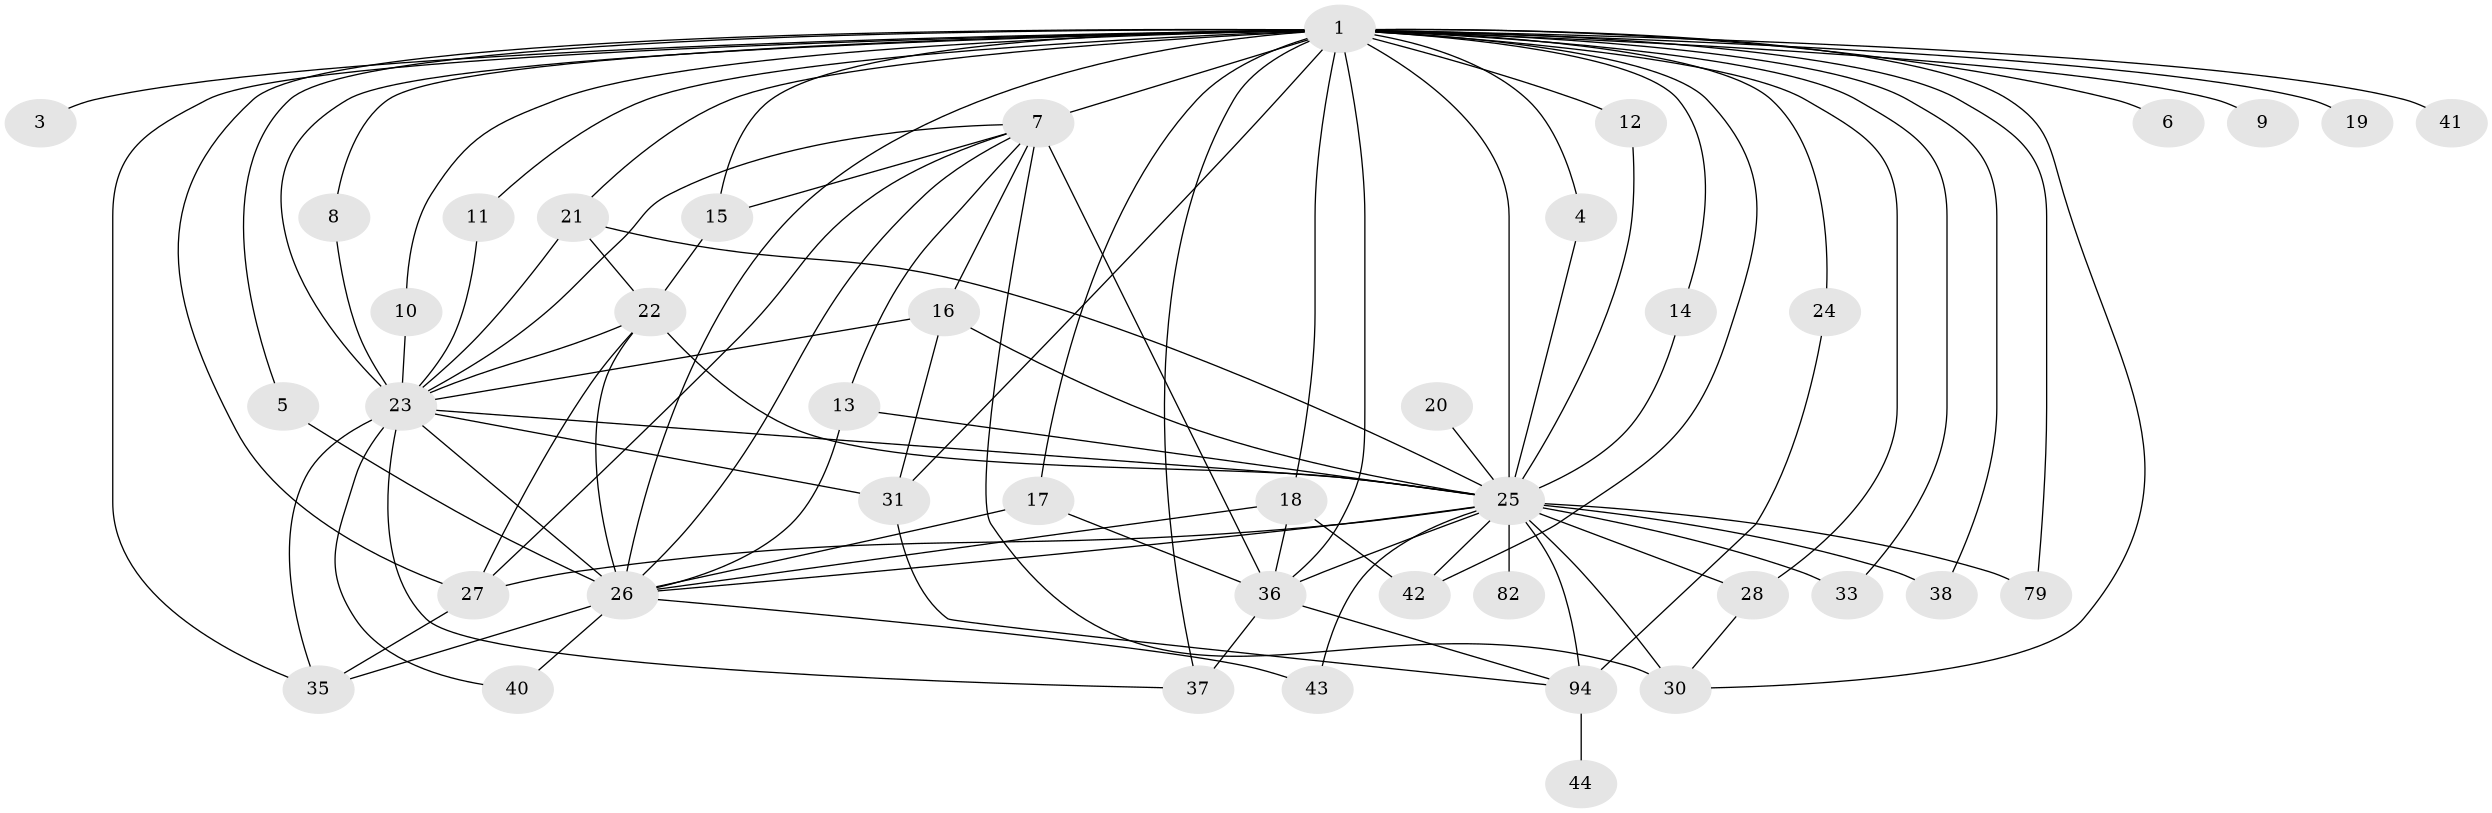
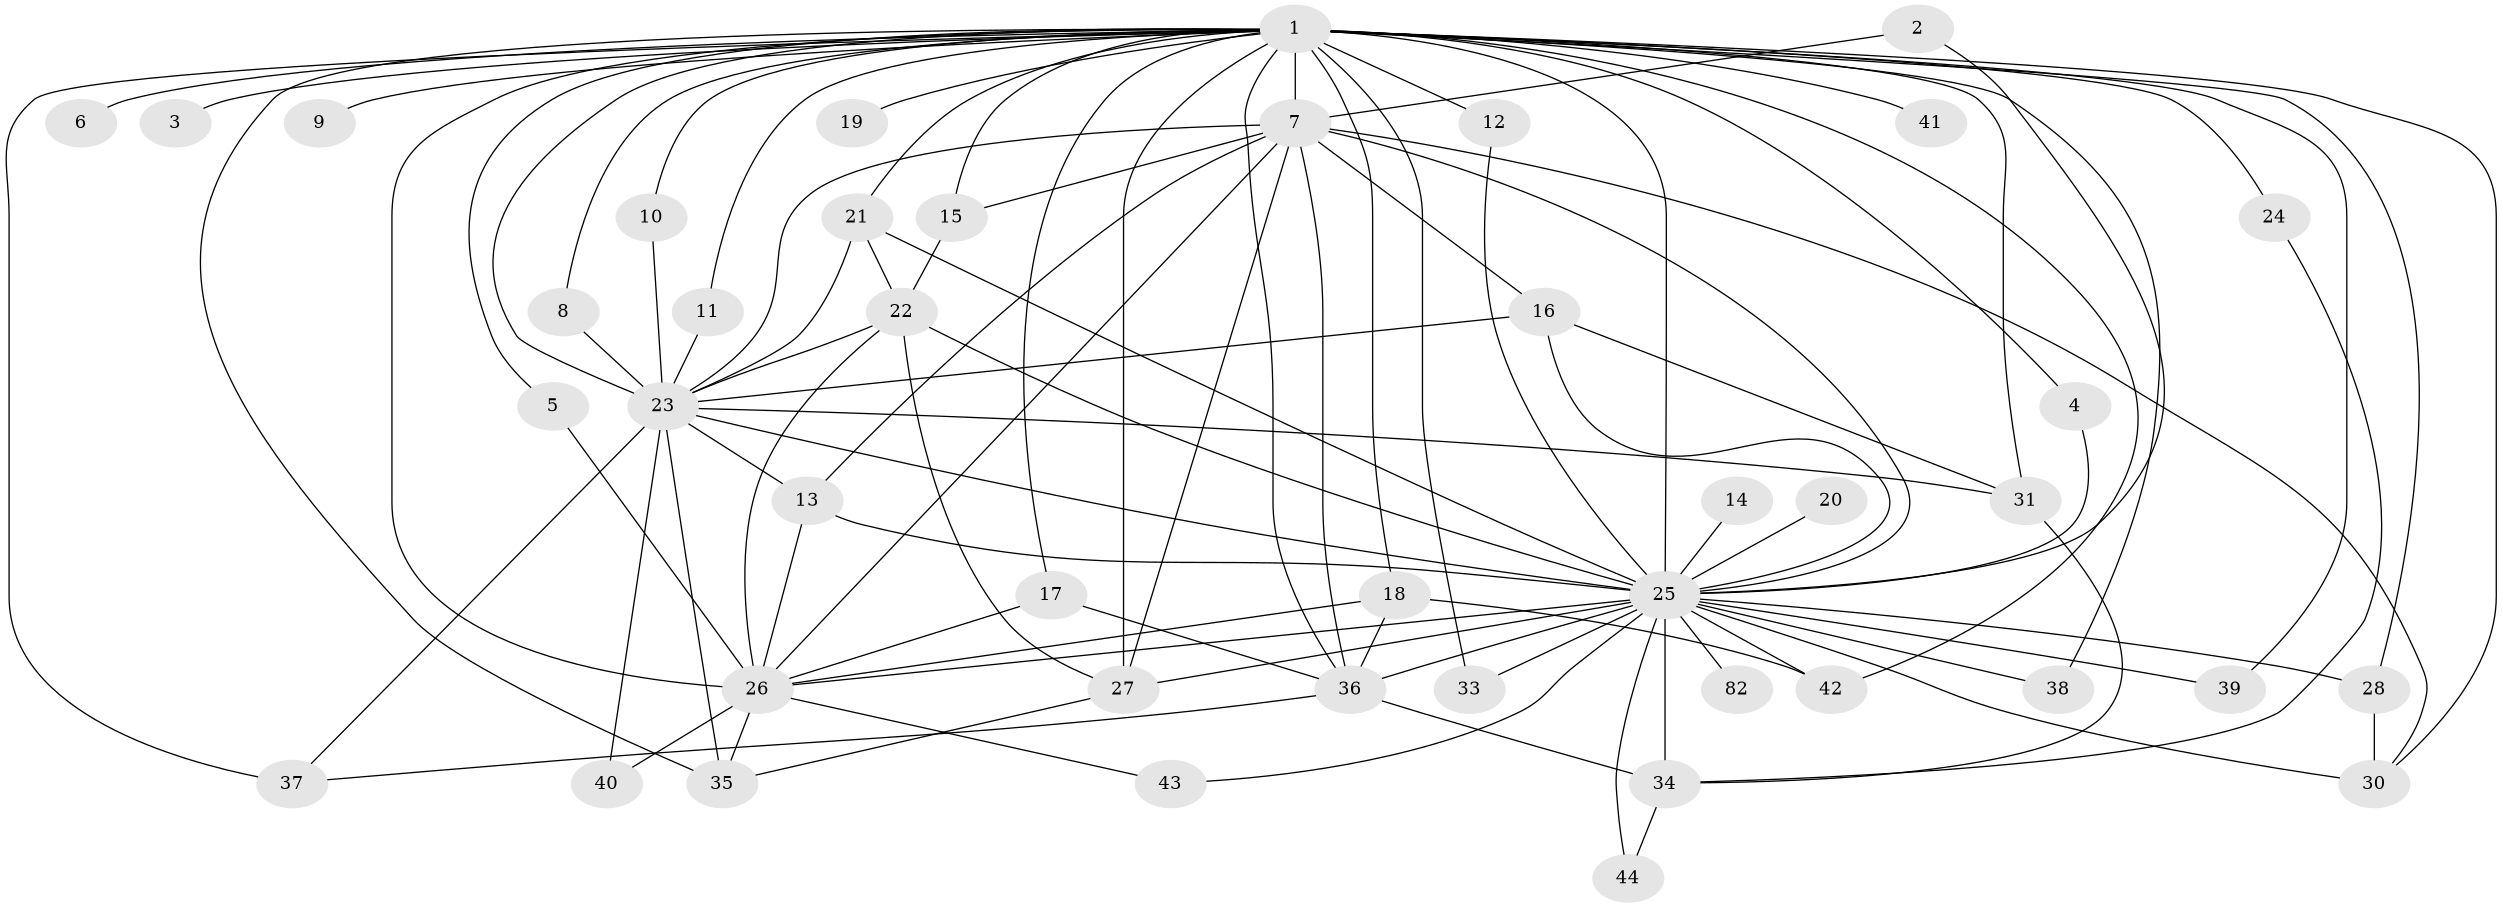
node "2": added
edge "1" -- "14": removed
edge "7" -- "25": added
edge "23" -- "26": now "23" -- "13"
node "79": label "79" -> "39"
node "94": label "94" -> "34"
edge "25" -- "44": added
